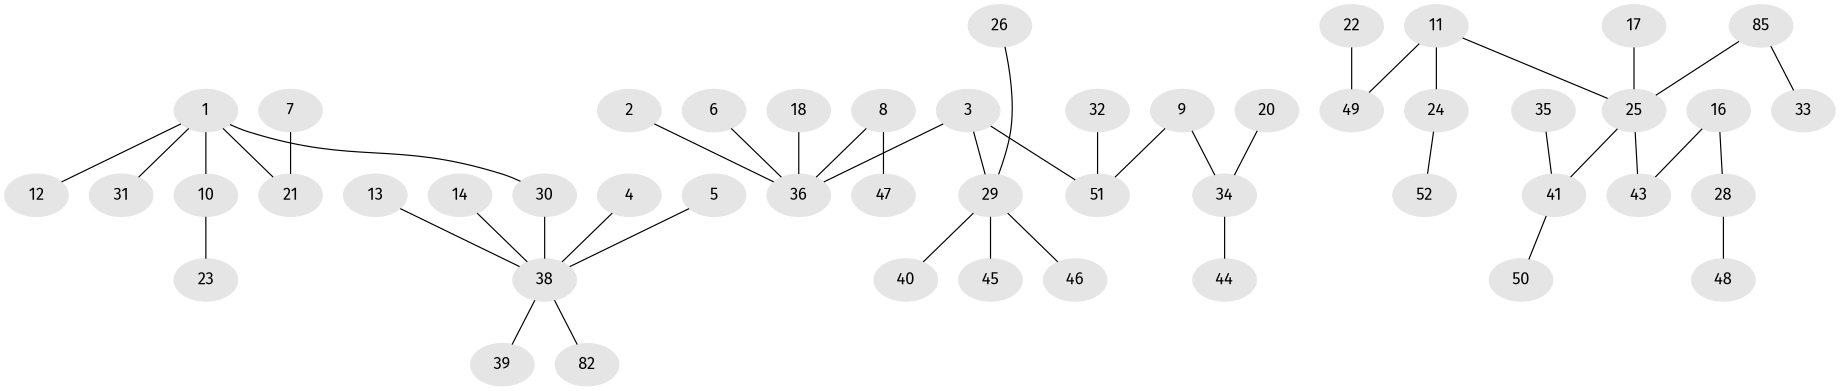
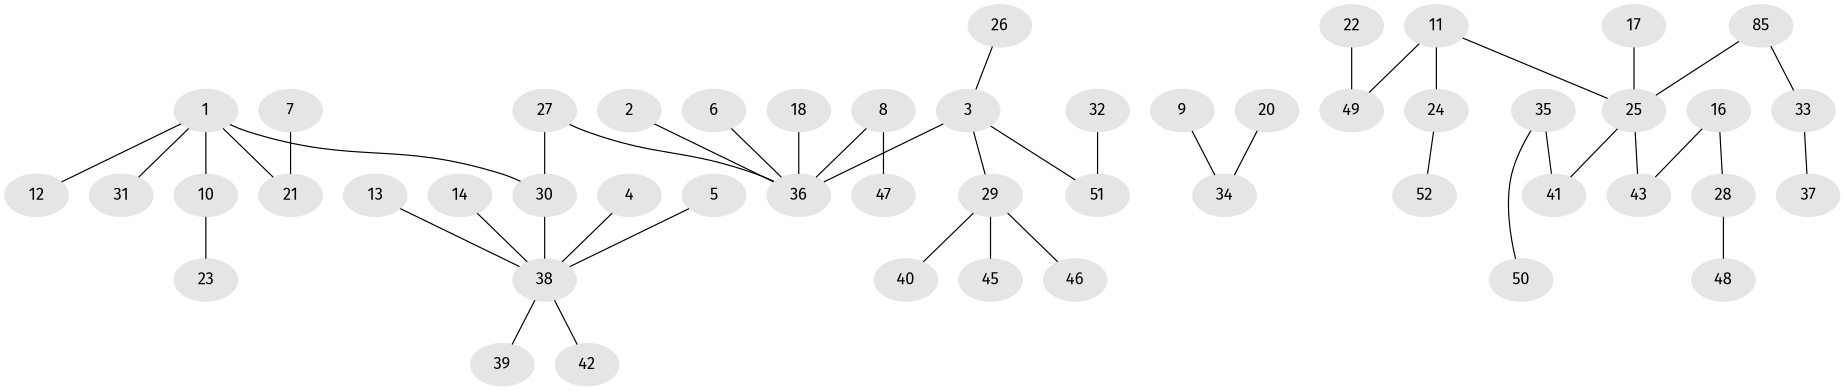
node "27": added
edge "26" -- "29": now "26" -- "3"
edge "9" -- "51": removed
node "37": added
edge "41" -- "50": now "35" -- "50"
node "44": removed
node "82": label "82" -> "42"
